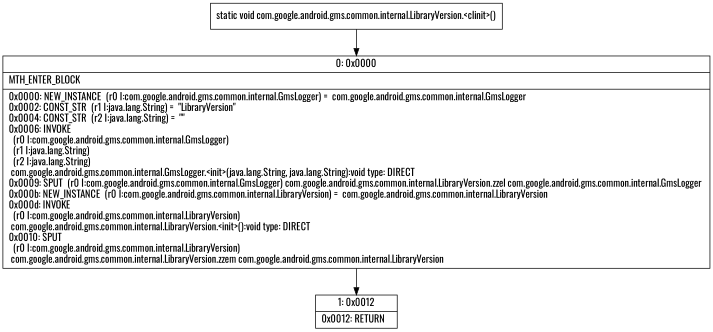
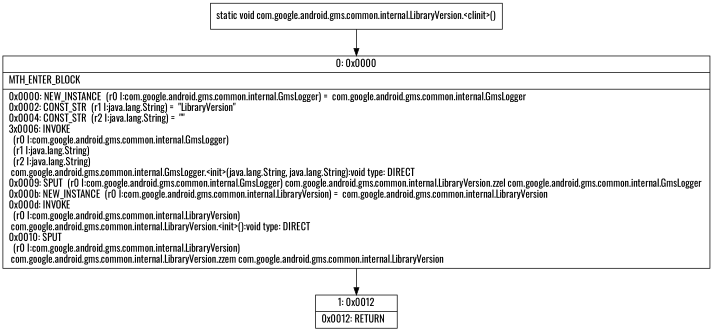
node "0: 0x0000": text "0x0006: INVOKE" -> "3x0006: INVOKE"
